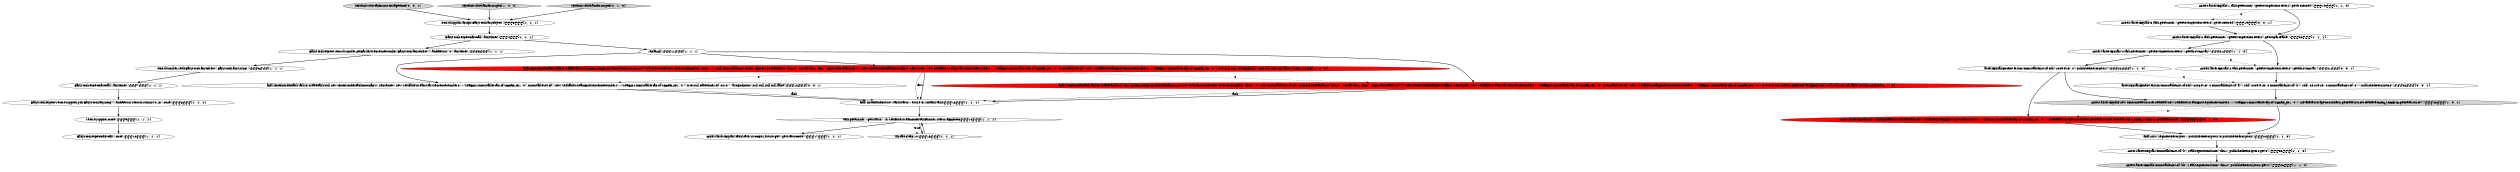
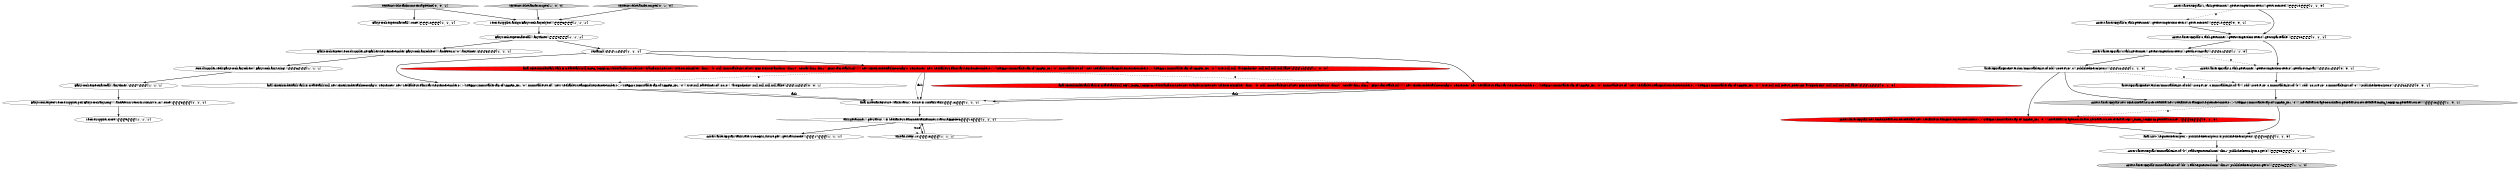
node "testRunWithMaximumMessageTime['0', '0', '1']": shape ellipse -> diamond
edge "recordSupplier.close()@@@9@@@['1', '1', '1']" -> "EasyMock.expectLastCall().once()@@@10@@@['1', '1', '1']": now "testRunWithMaximumMessageTime['0', '0', '1']" -> "EasyMock.expectLastCall().once()@@@10@@@['1', '1', '1']"
